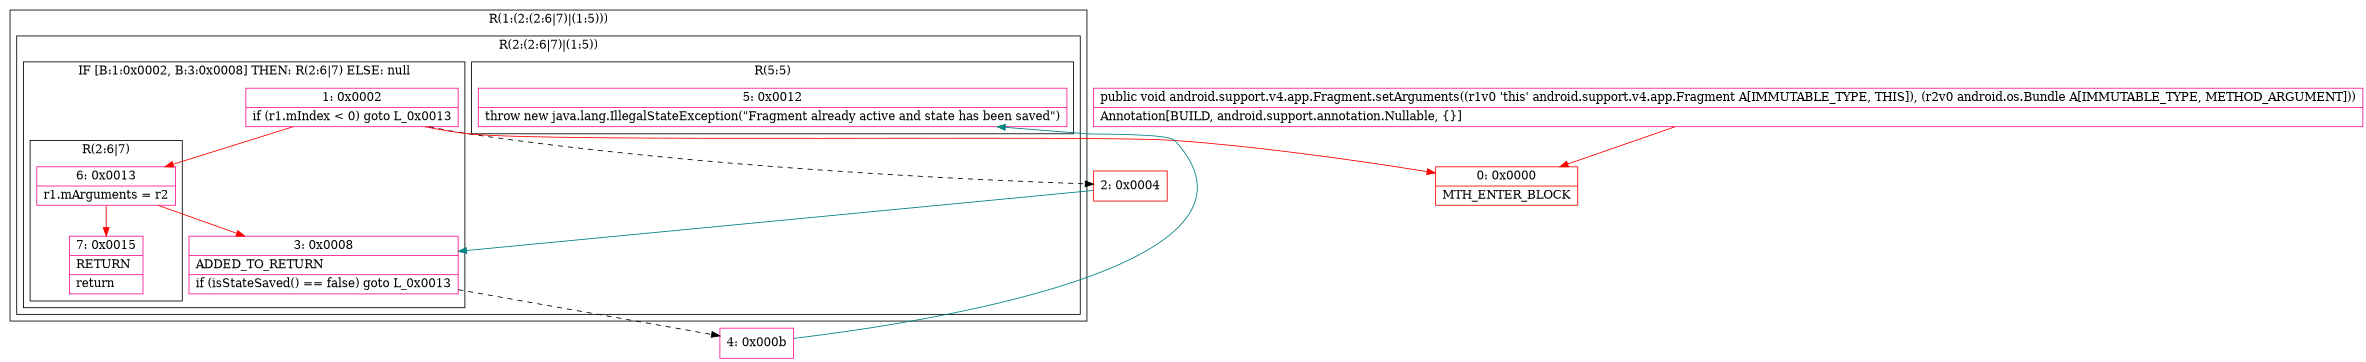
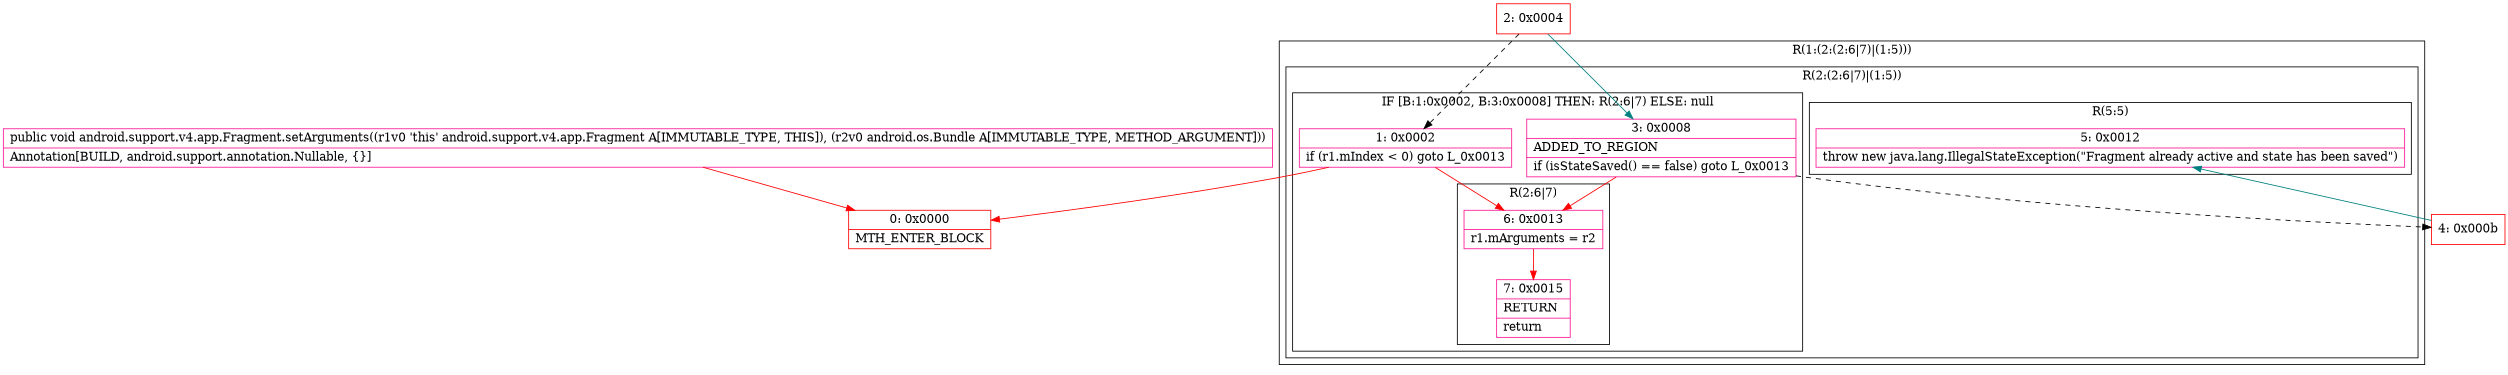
edge "1: 0x0002" -> "2: 0x0004": reversed
edge "6: 0x0013" -> "3: 0x0008": reversed
node "3: 0x0008": text "ADDED_TO_RETURN" -> "ADDED_TO_REGION"
node "4: 0x000b": color deeppink -> red
